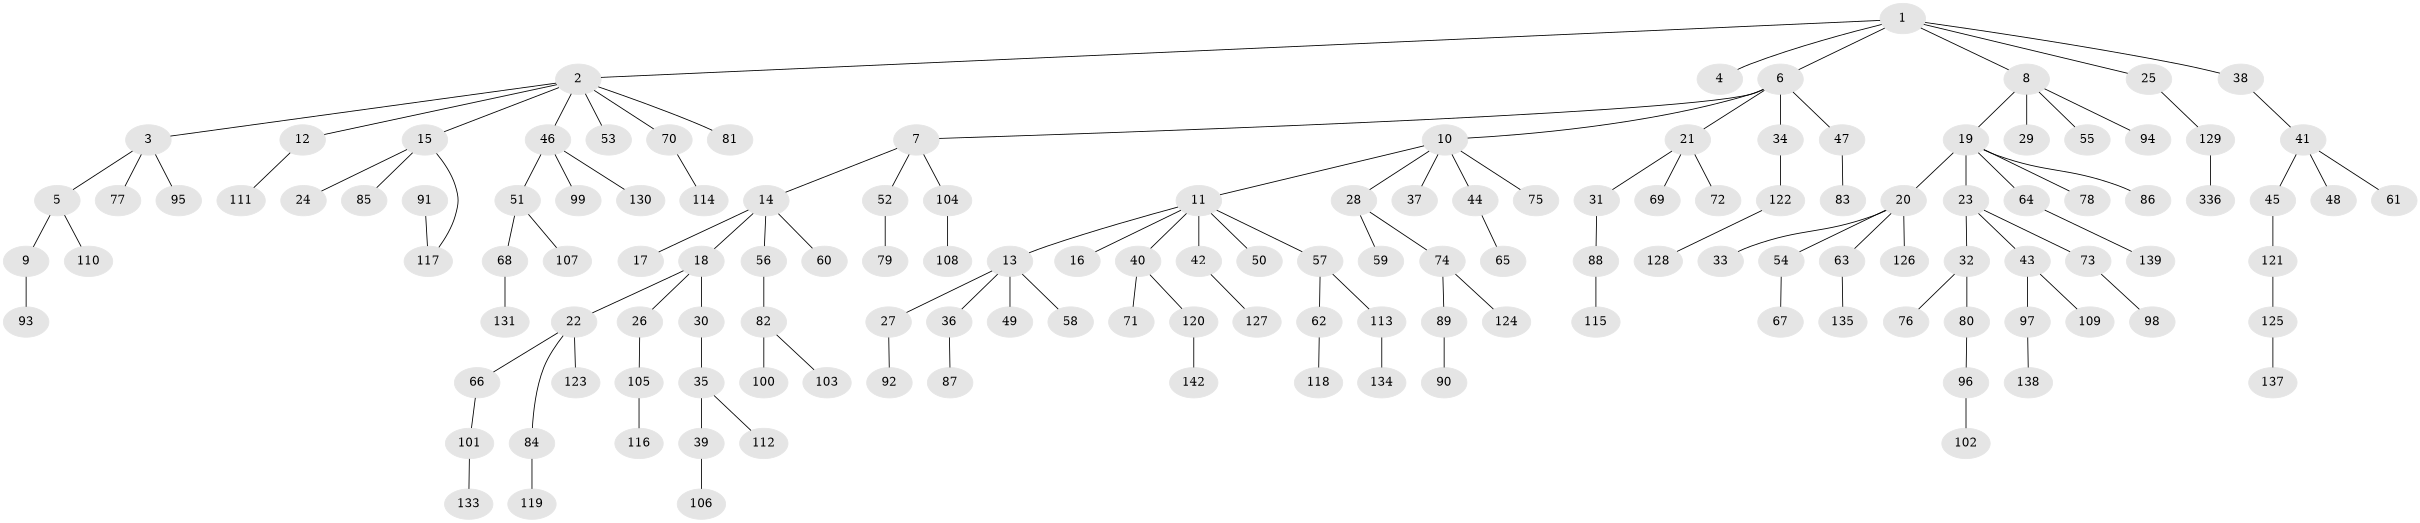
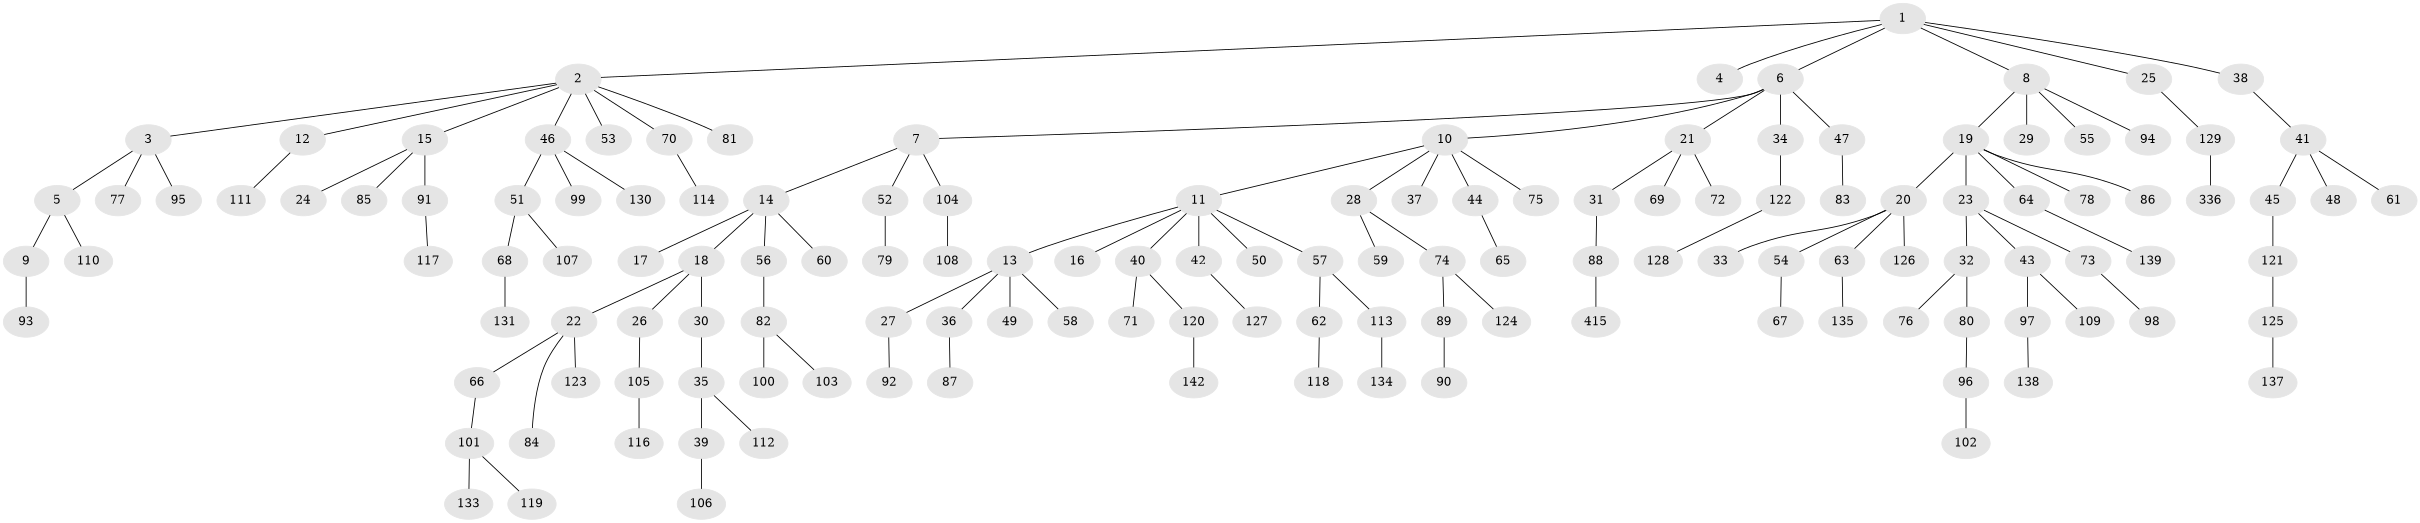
edge "15" -- "117": now "15" -- "91"
node "115": label "115" -> "415"
edge "84" -- "119": now "101" -- "119"
